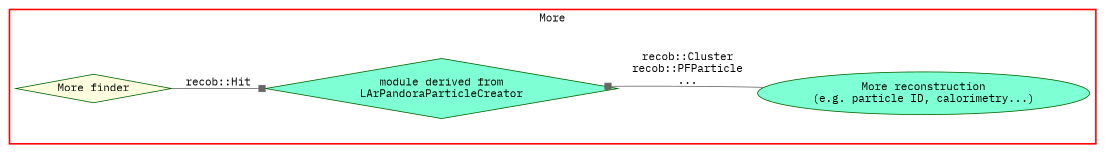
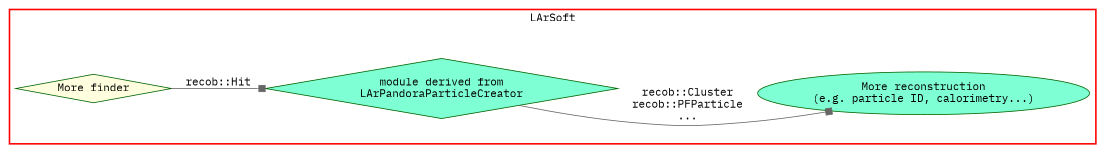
cluster "More": label "More" -> "LArSoft"
edge "More reconstruction (e.g. particle ID, calorimetry...)" -> "module derived from LArPandoraParticleCreator": reversed
